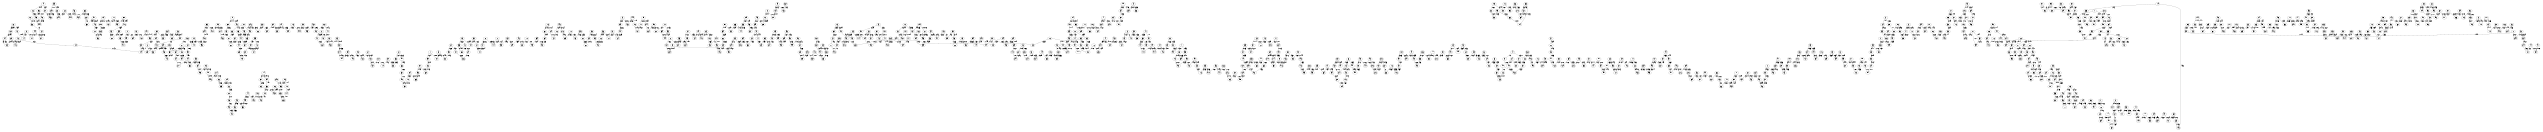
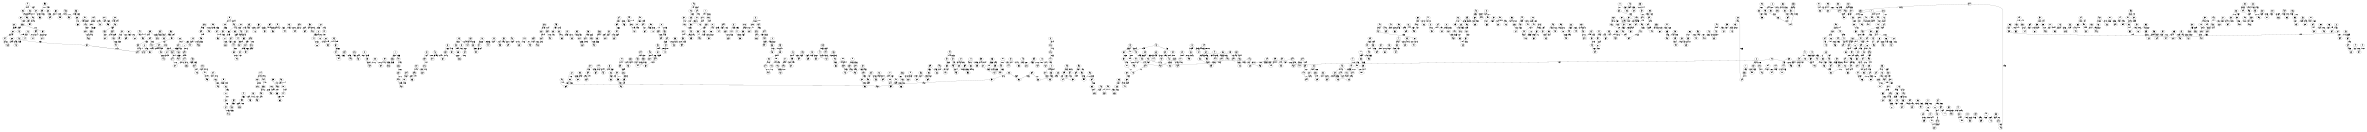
edge "422" -- "856": added, label "2.436"
edge "217" -- "959": now "362" -- "959"
